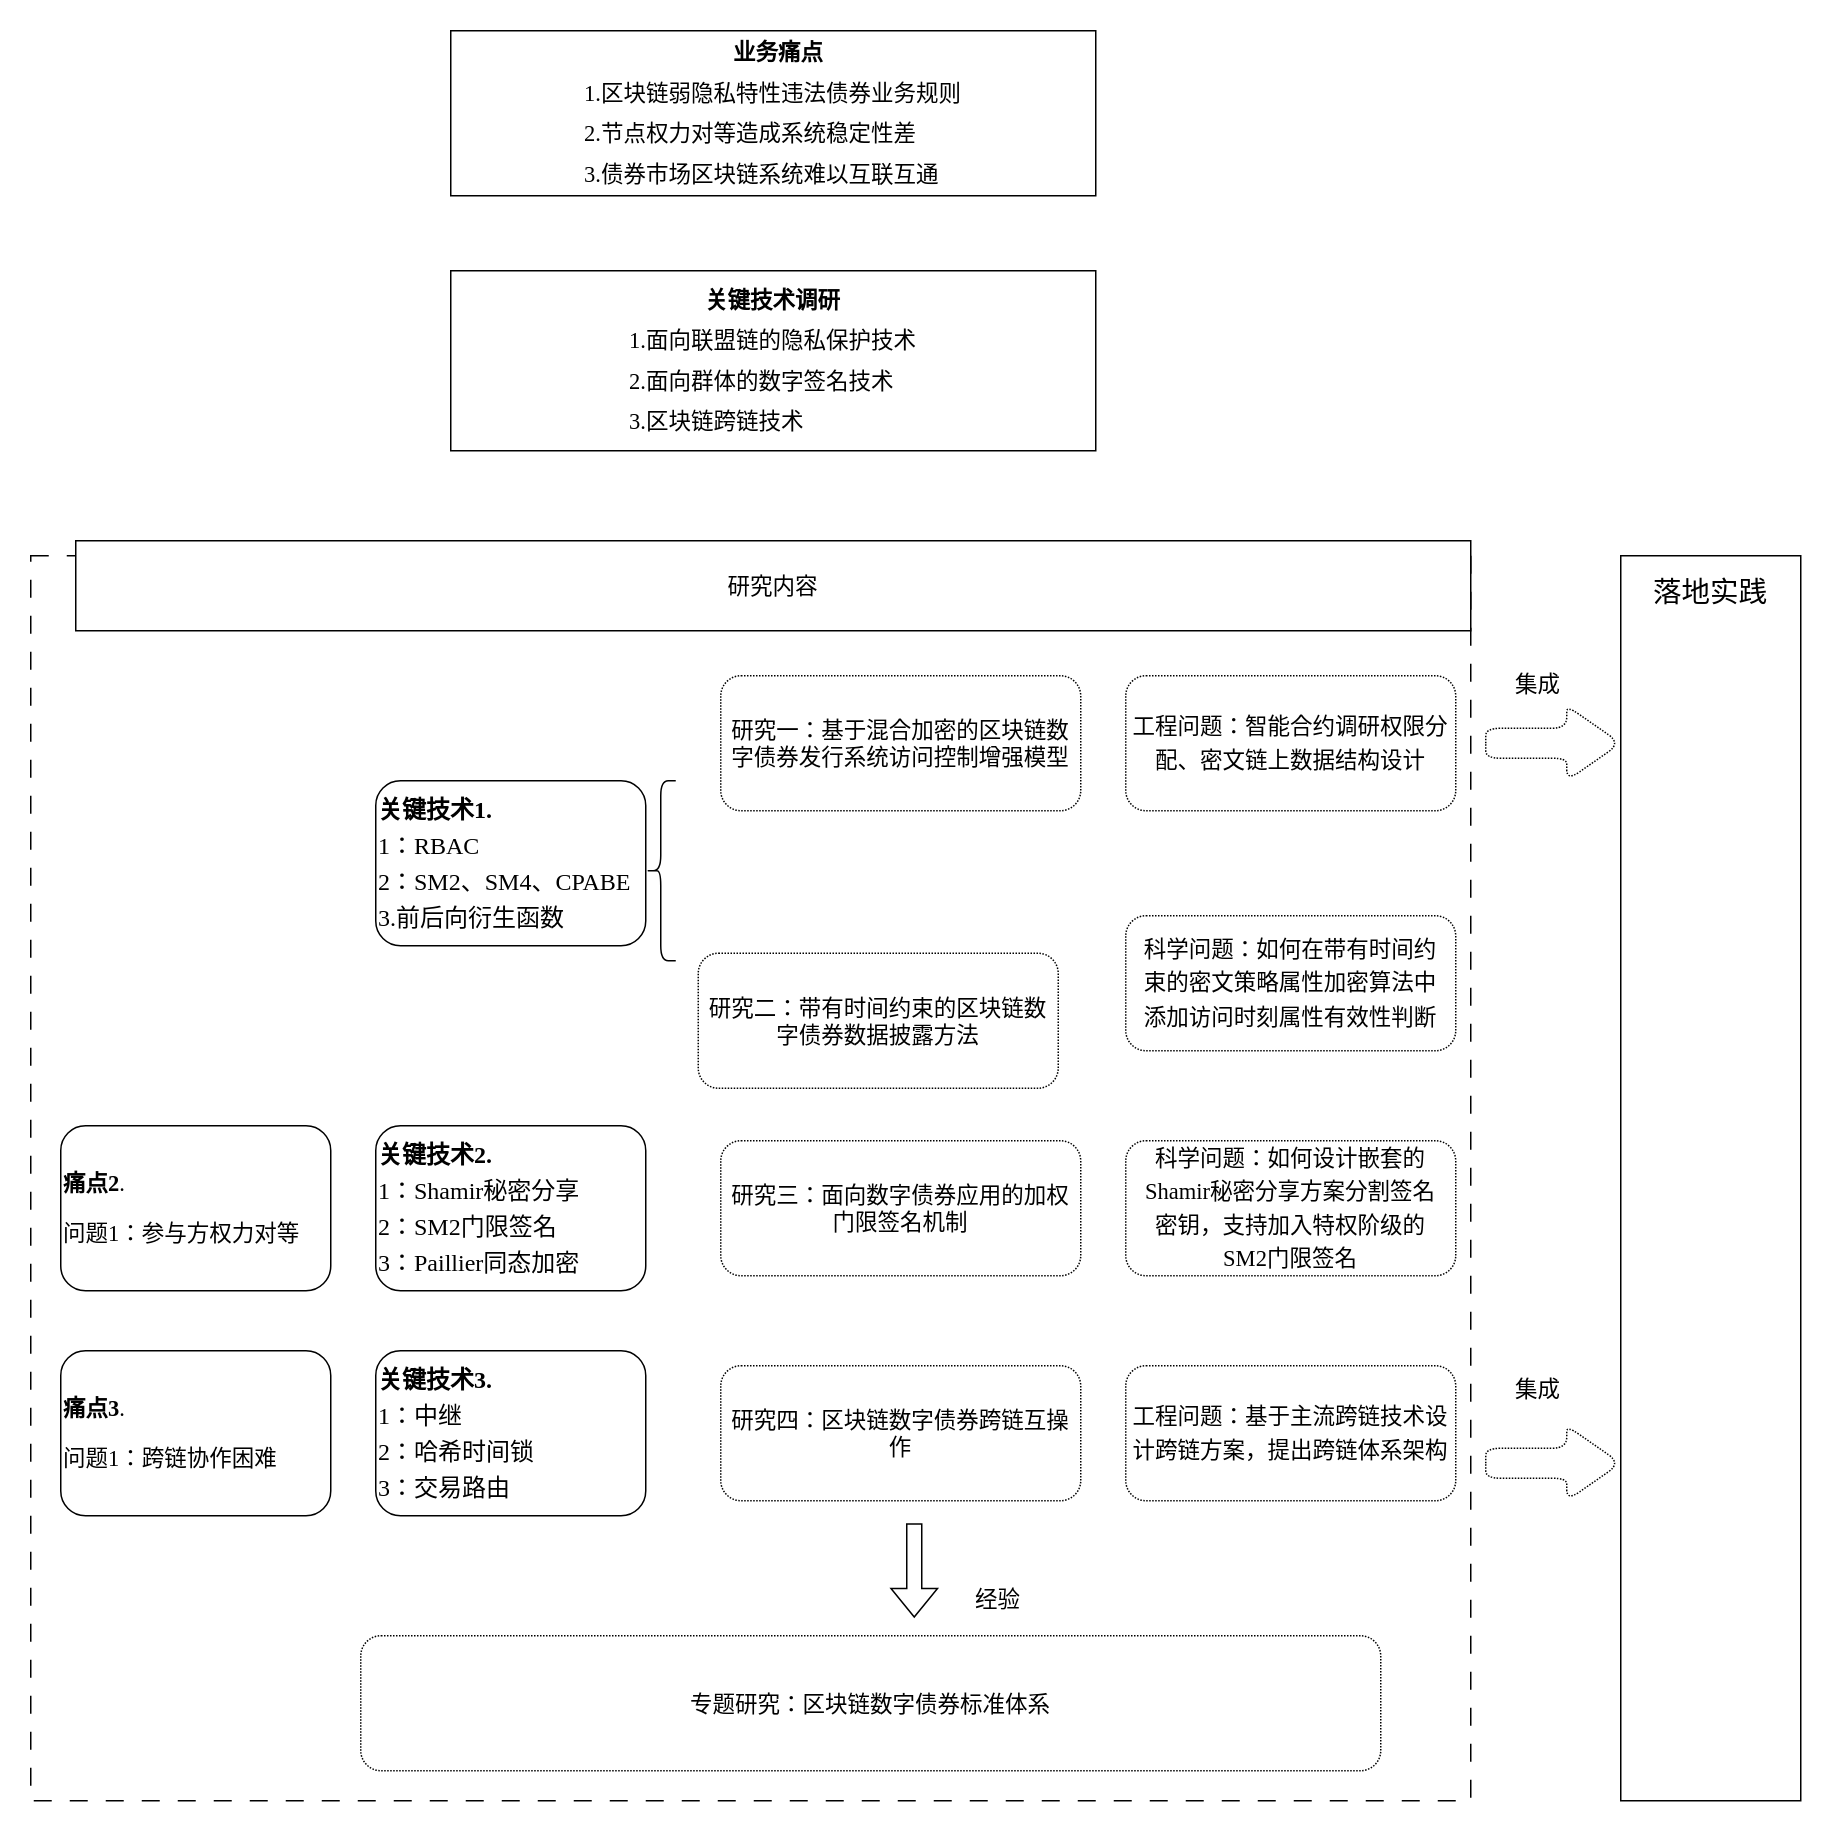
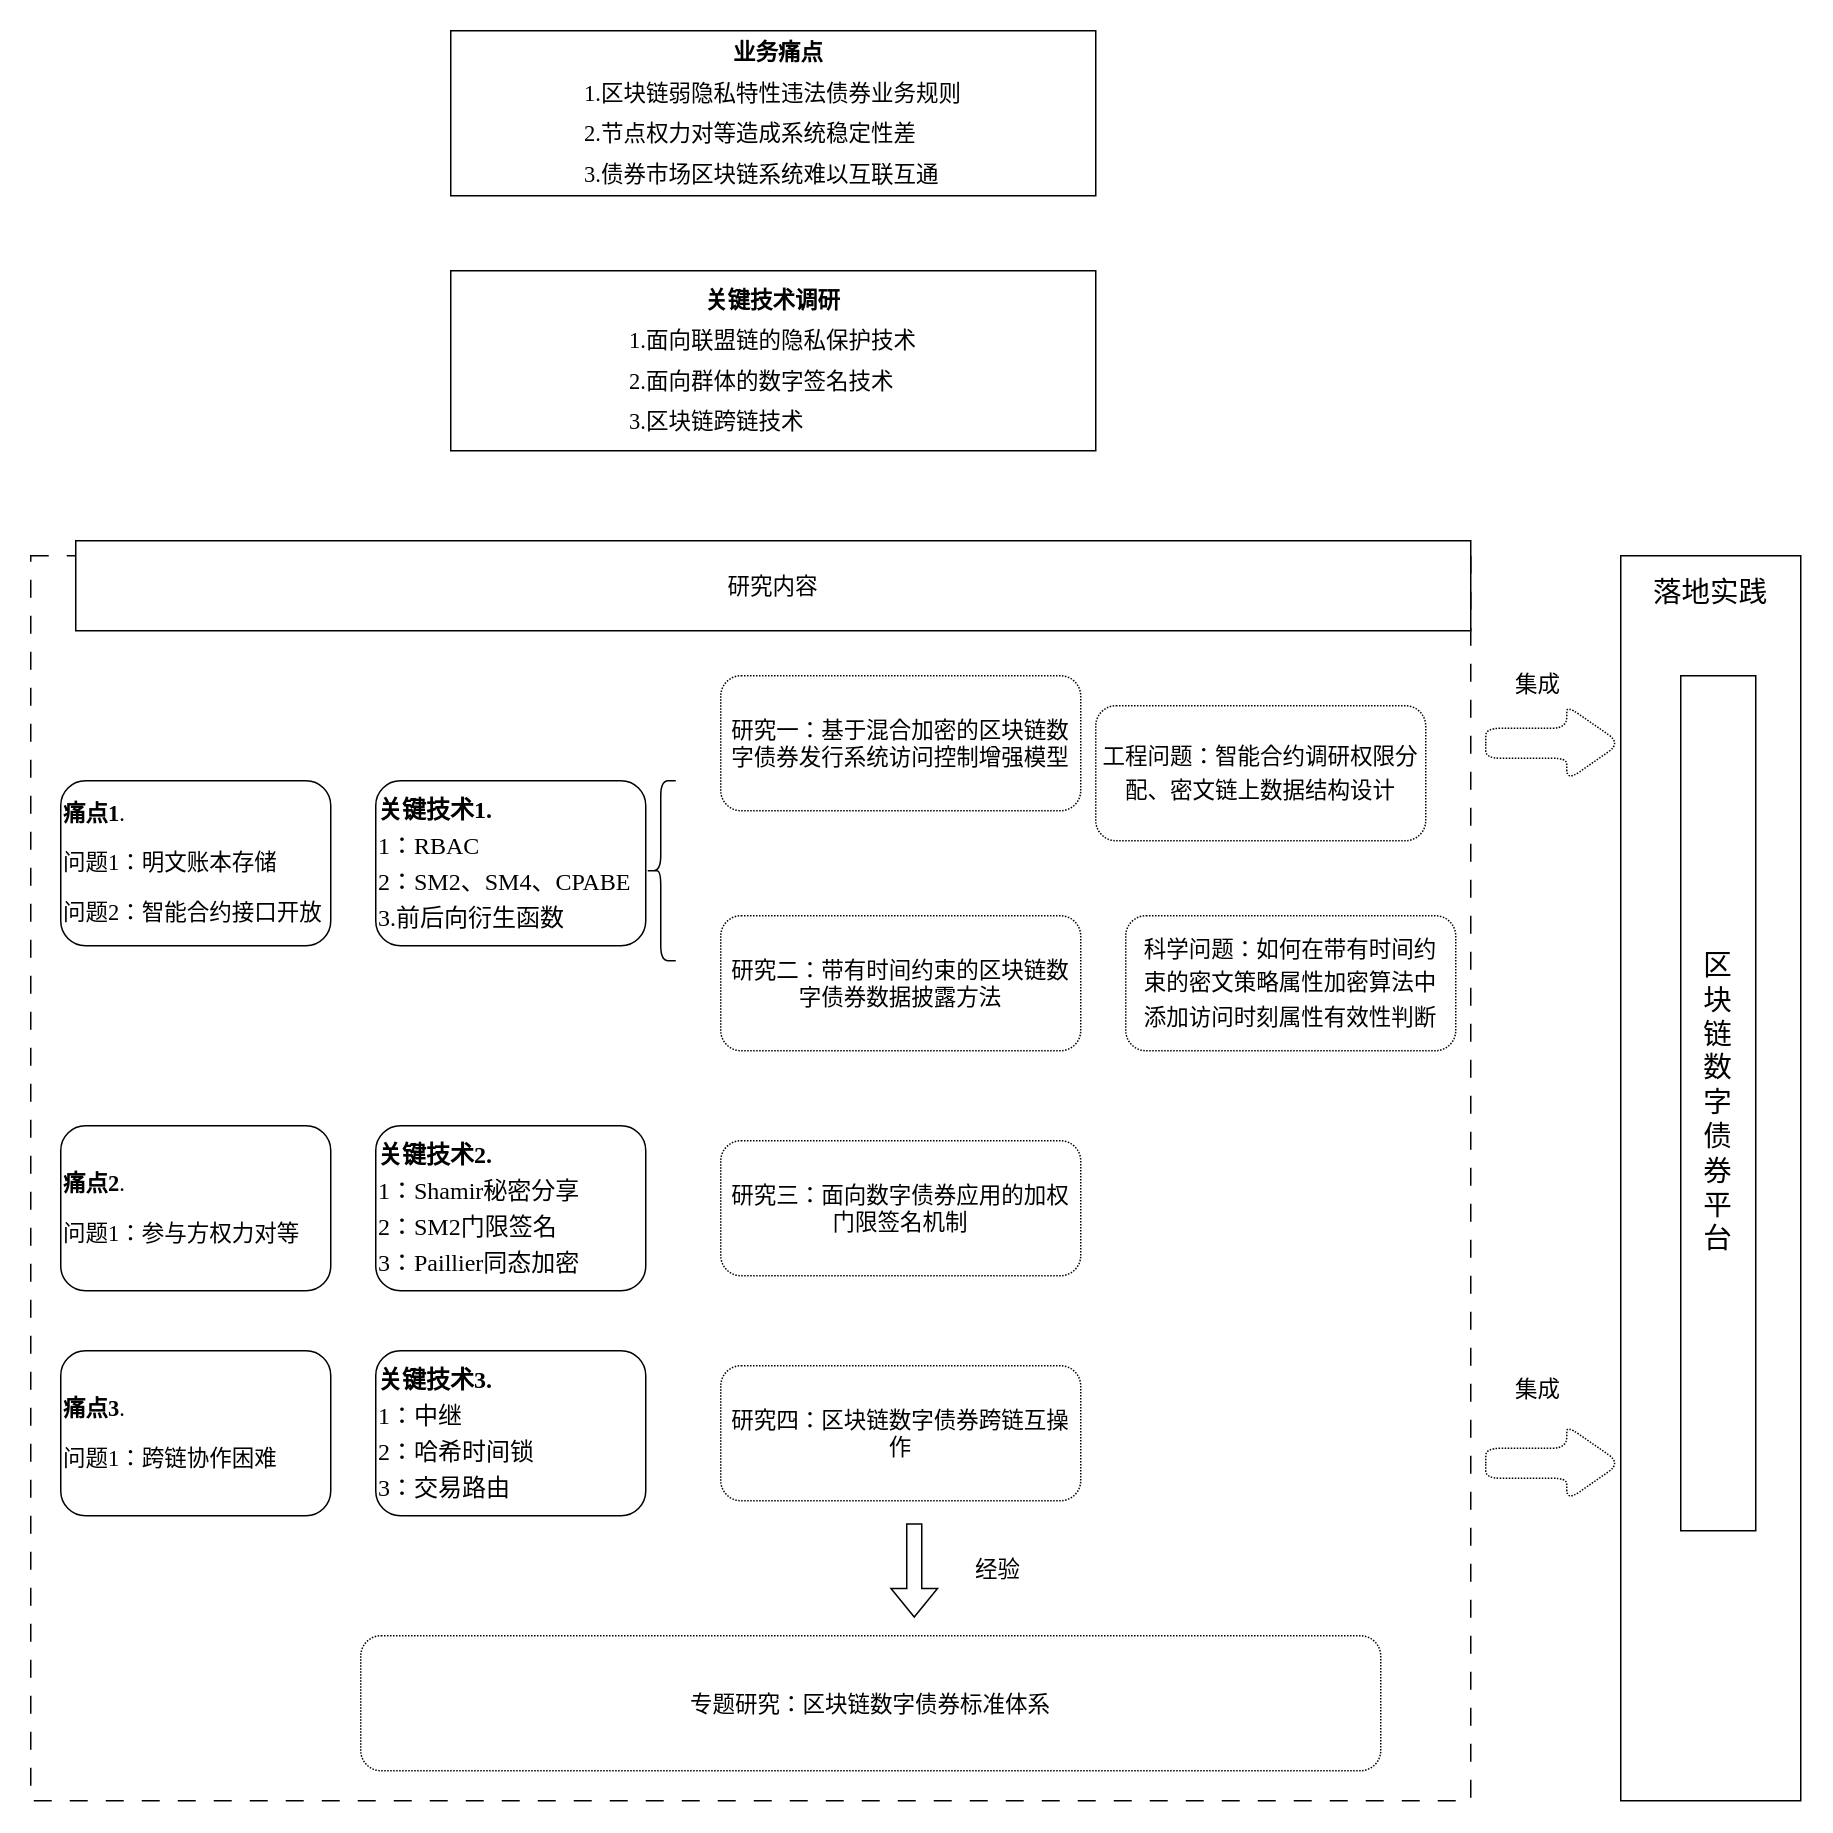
node "工程问题：智能合约调研权限分配、密文链上数据结构设计": moved (1291, 743) -> (1261, 773)
node "痛点1.问题1：明文账本存储问题2：智能合约接口开放": added
node "研究二：带有时间约束的区块链数字债券数据披露方法": moved (878, 1021) -> (901, 983)
node "区 块 链 数 字 债 券 平 台": added
node "科学问题：如何设计嵌套的Shamir秘密分享方案分割签名密钥，支持加入特权阶级的SM2门限签名": removed
node "工程问题：基于主流跨链技术设计跨链方案，提出跨链体系架构": removed
node "经验": moved (998, 1598) -> (998, 1568)
